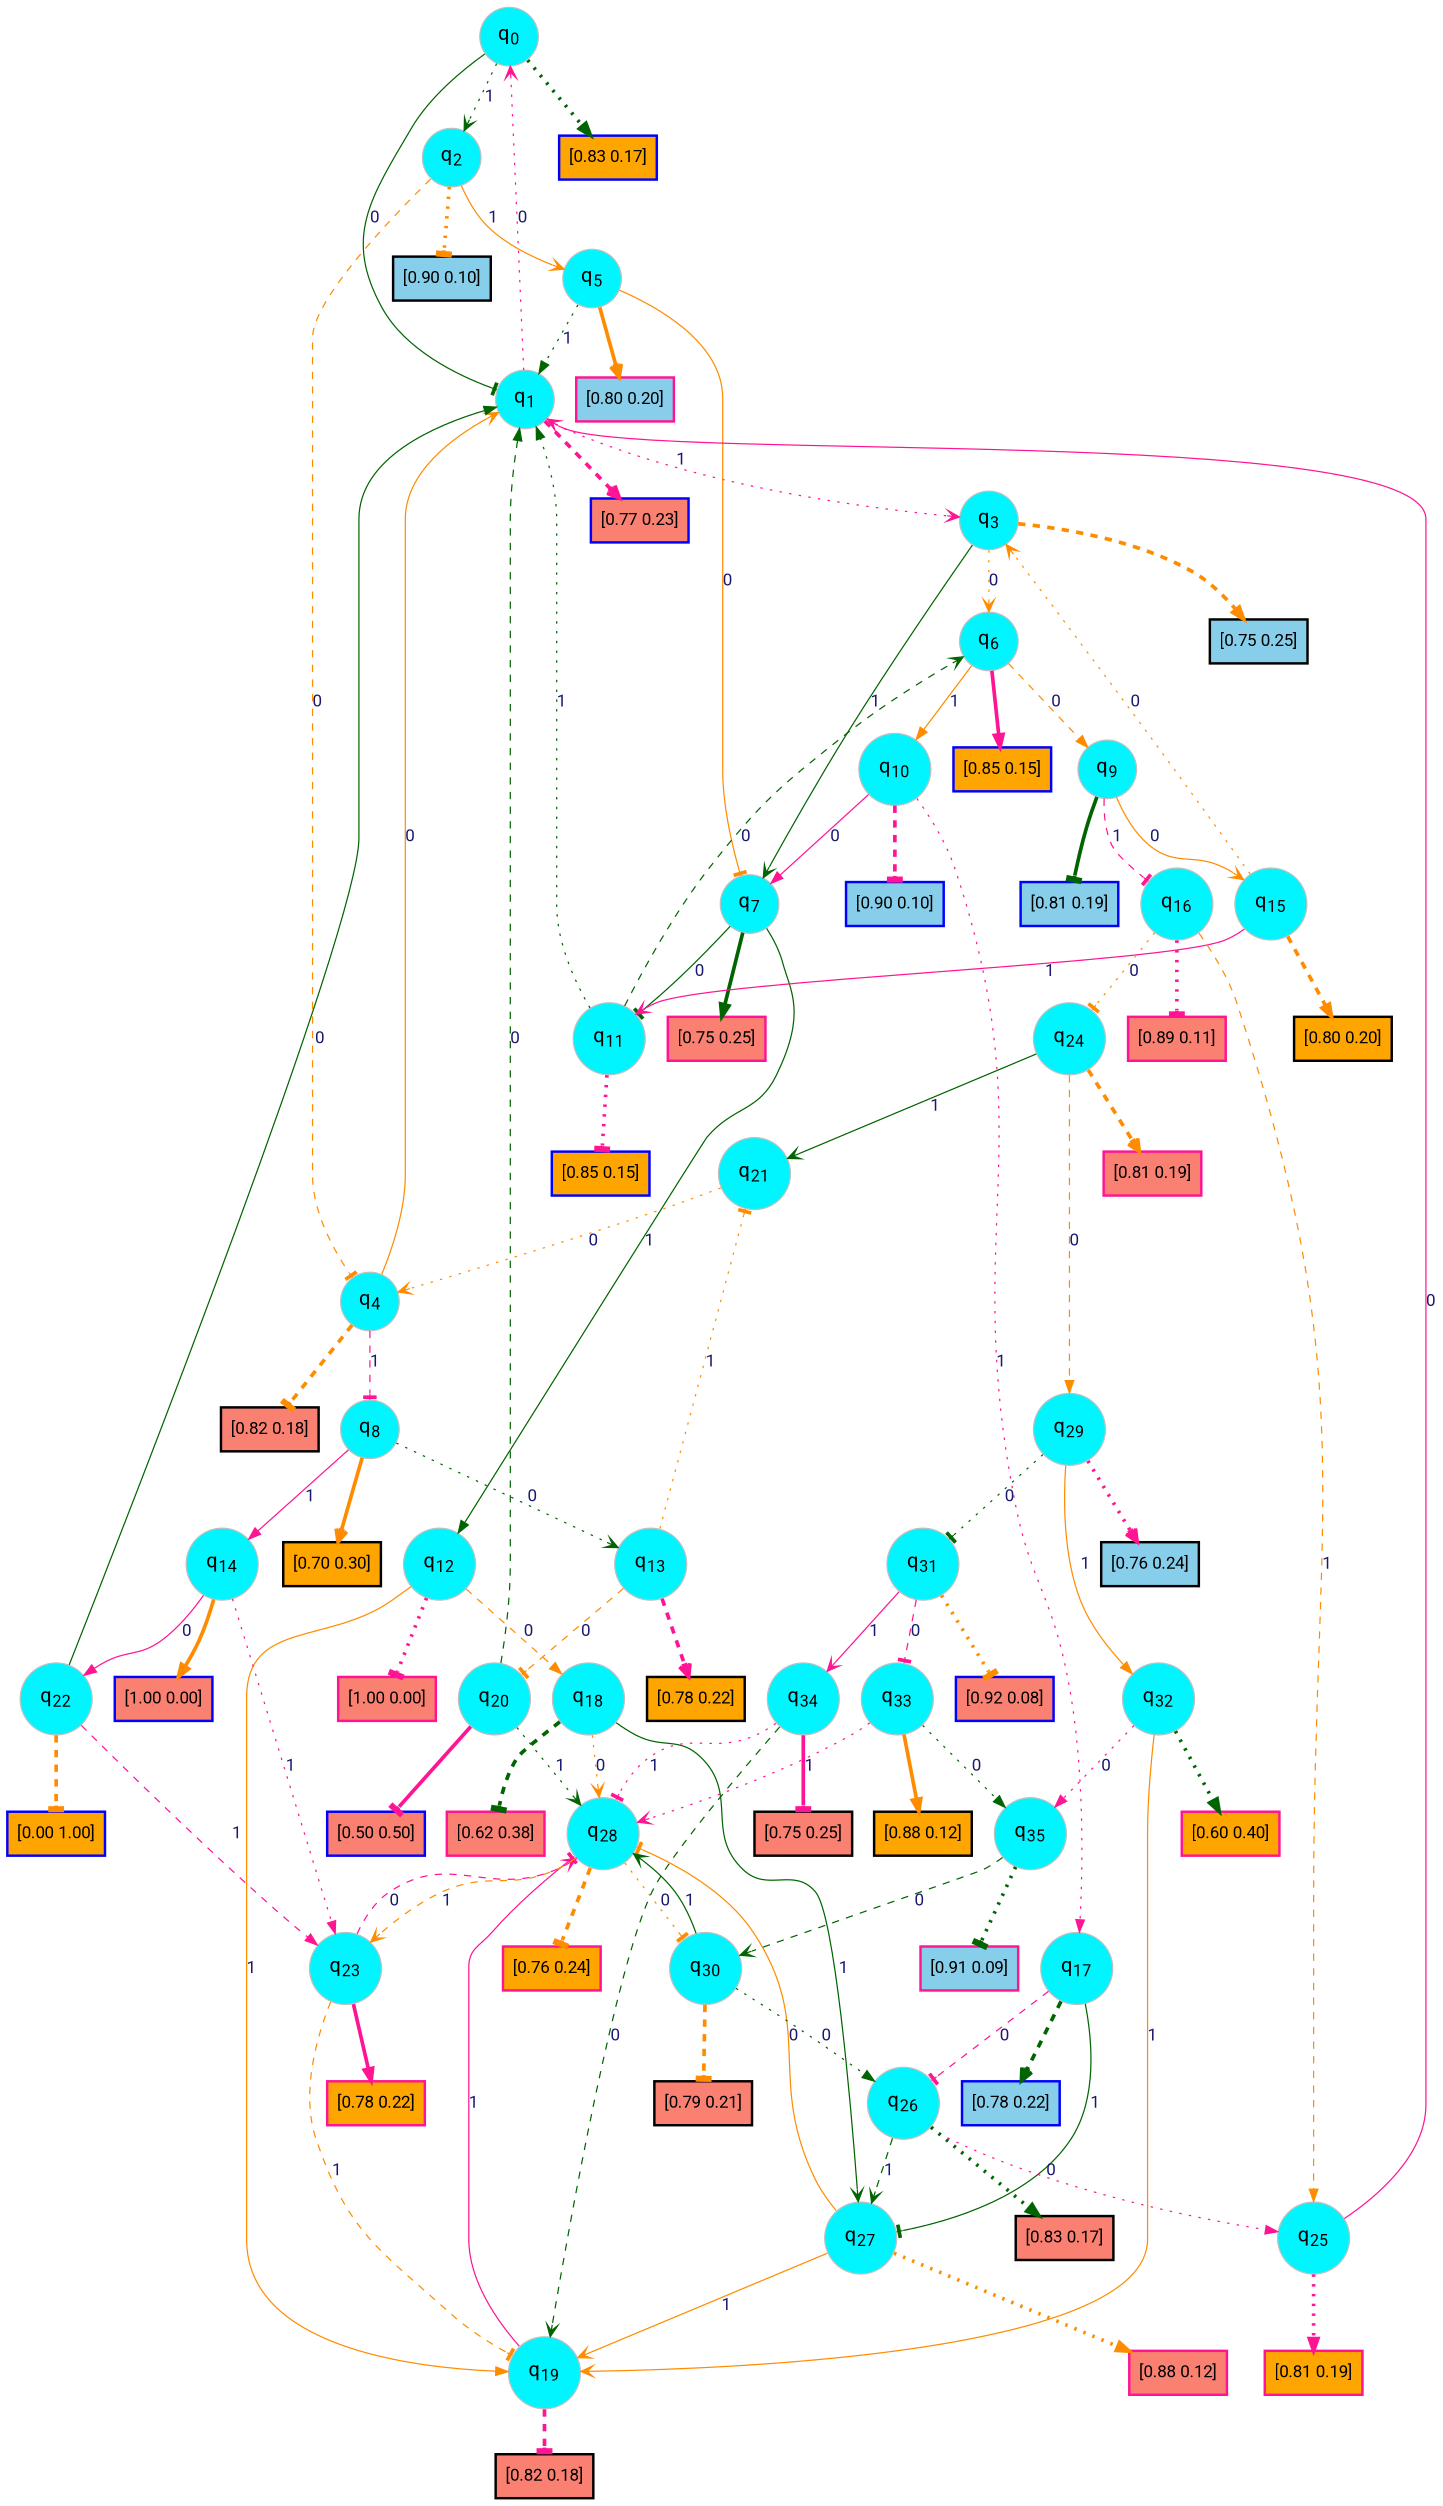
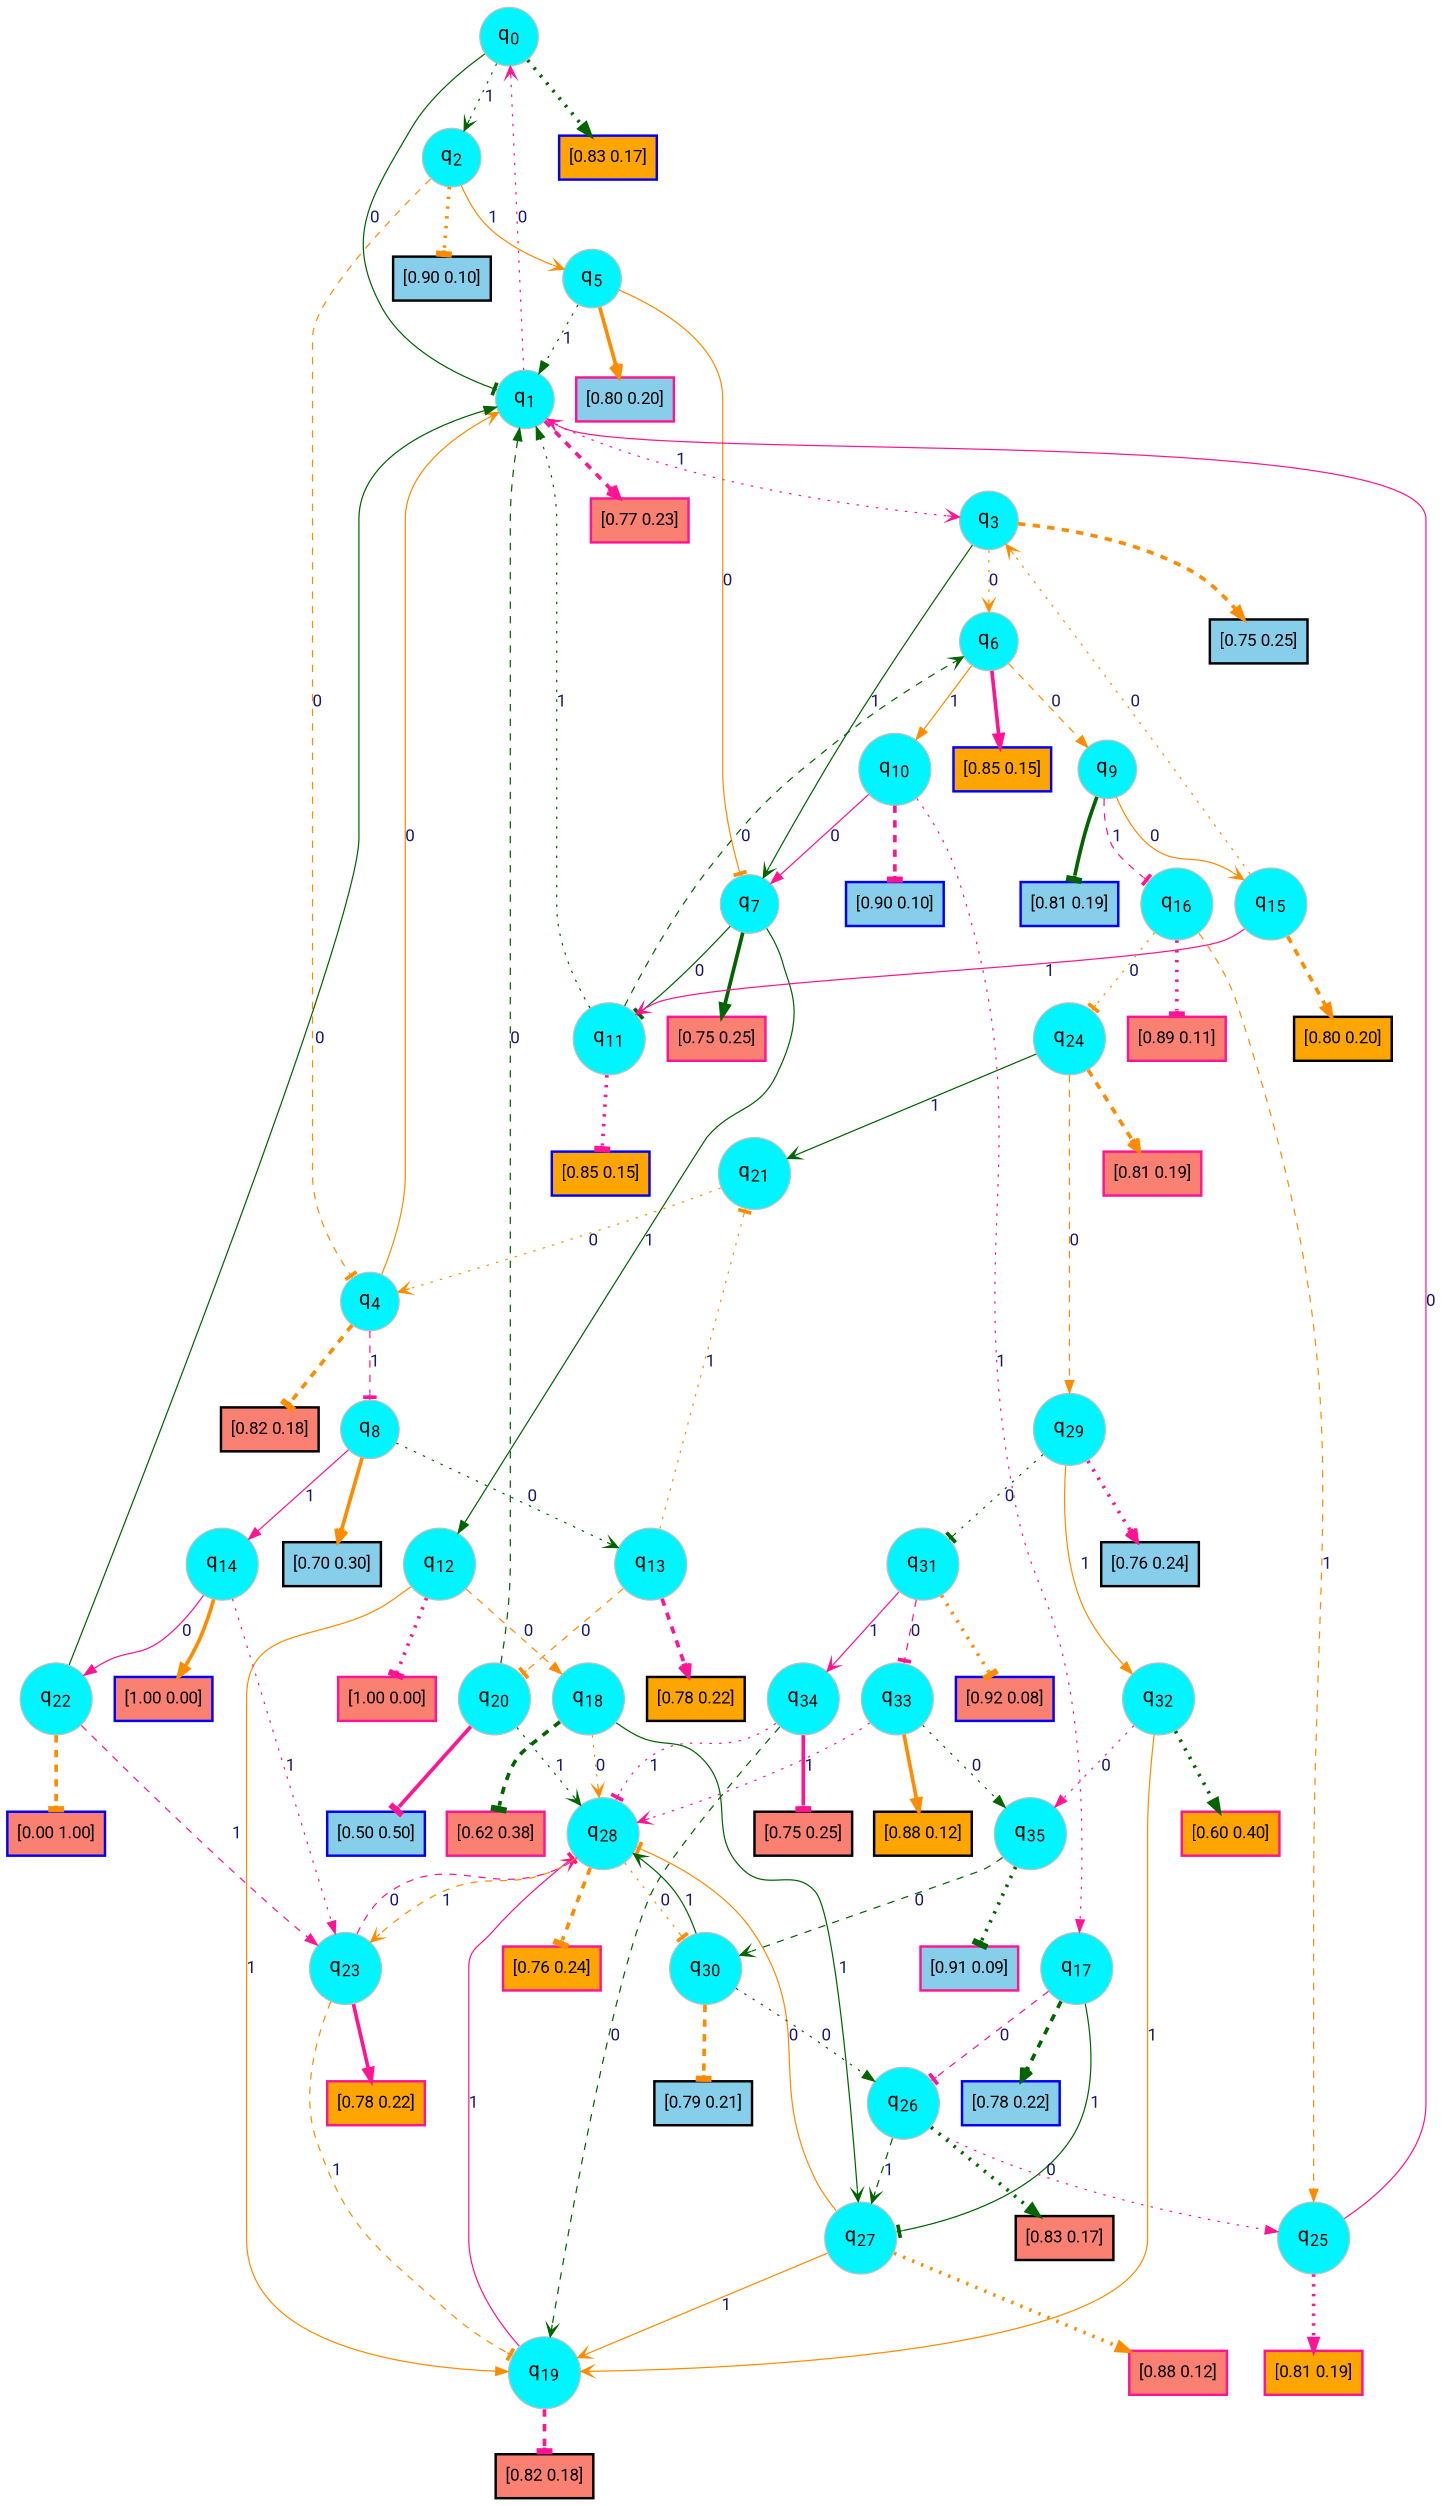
node "[0.77 0.23]": color blue -> deeppink
node "[0.70 0.30]": fillcolor orange -> skyblue
node "[0.00 1.00]": fillcolor orange -> salmon
node "[0.50 0.50]": fillcolor salmon -> skyblue
node "[0.79 0.21]": fillcolor salmon -> skyblue
